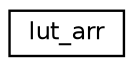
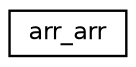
node "lut_arr": label "lut_arr" -> "arr_arr"
